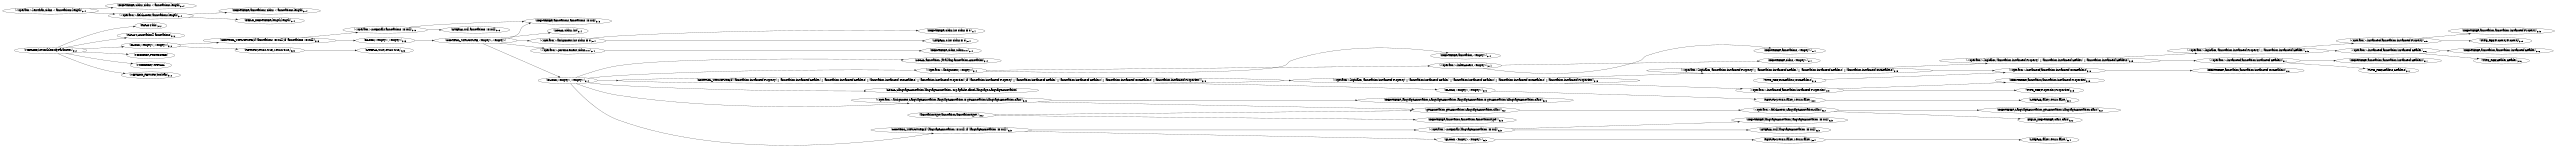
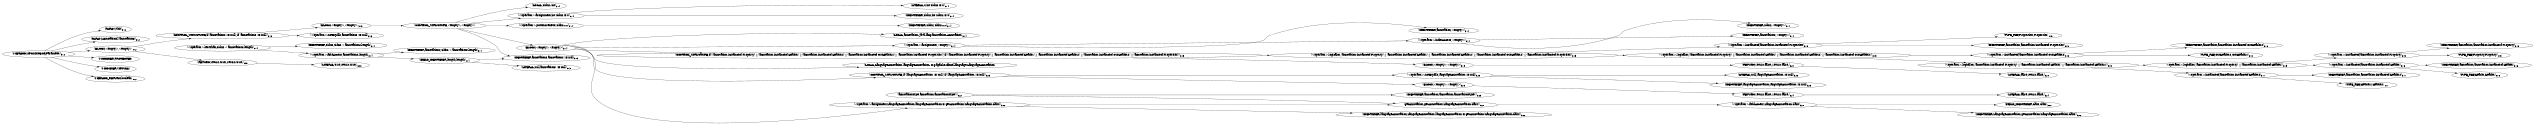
edge "(<operator>.notEquals,annotations != null)" -> "(IDENTIFIER,annotations,annotations != null)": now "(FIELD_IDENTIFIER,length,length)" -> "(IDENTIFIER,annotations,annotations != null)"
edge "(<operator>.notEquals,annotations != null)" -> "(LITERAL,null,annotations != null)": now "(FIELD_IDENTIFIER,length,length)" -> "(LITERAL,null,annotations != null)"
edge "(TYPE_REF,OutHeaders,OutHeaders)" -> "(<operator>.instanceOf,annotation instanceof OutHeaders)": reversed
